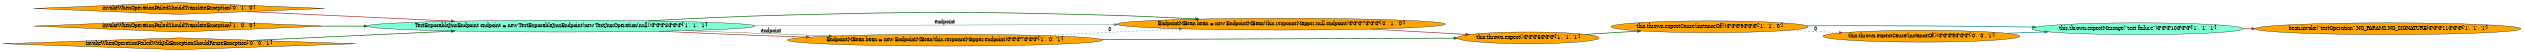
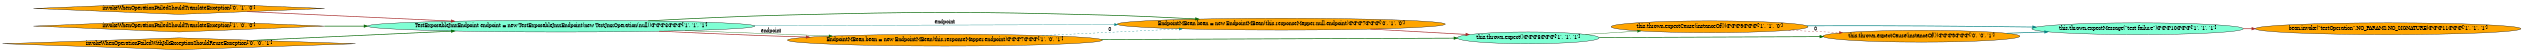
edge "this.thrown.expect()@@@8@@@['1', '1', '1']" -> "this.thrown.expectCause(instanceOf())@@@9@@@['1', '1', '0']": style bold -> solid
edge "this.thrown.expect()@@@8@@@['1', '1', '1']" -> "this.thrown.expectCause(instanceOf())@@@9@@@['0', '0', '1']": added
node "this.thrown.expect()@@@8@@@['1', '1', '1']": fillcolor orange -> aquamarine
